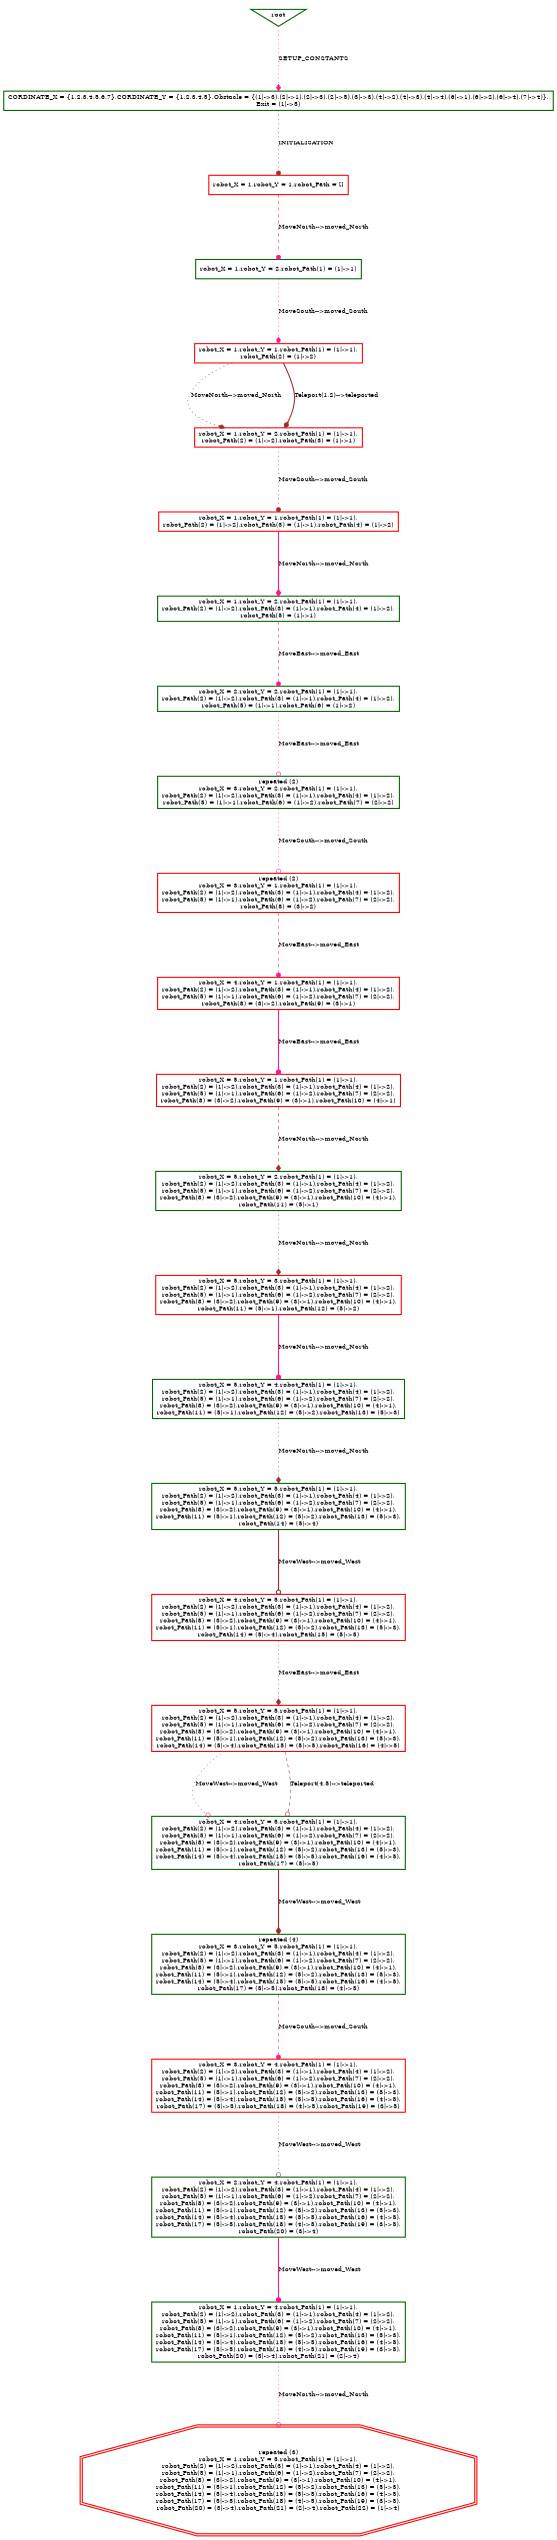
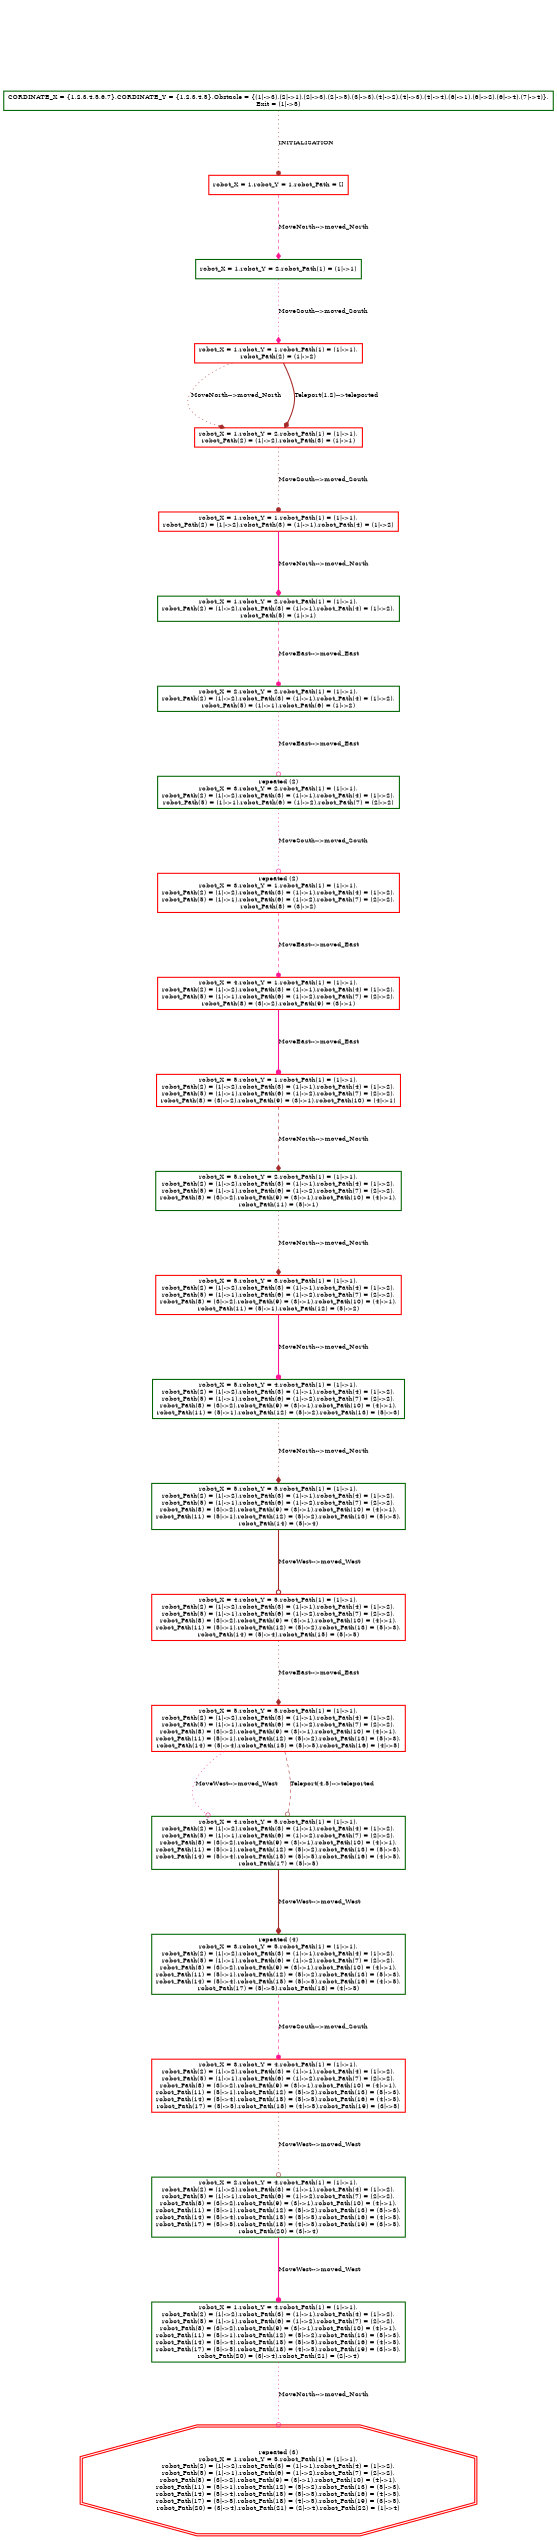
node "root": removed
edge "robot_X = 1,robot_Y = 1,robot_Path = []" -> "robot_X = 1,robot_Y = 2,robot_Path(1) = (1|->1)": arrowhead dot -> diamond
